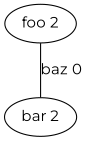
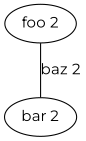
edge "foo 2" -- "bar 2": label "baz 0" -> "baz 2"
